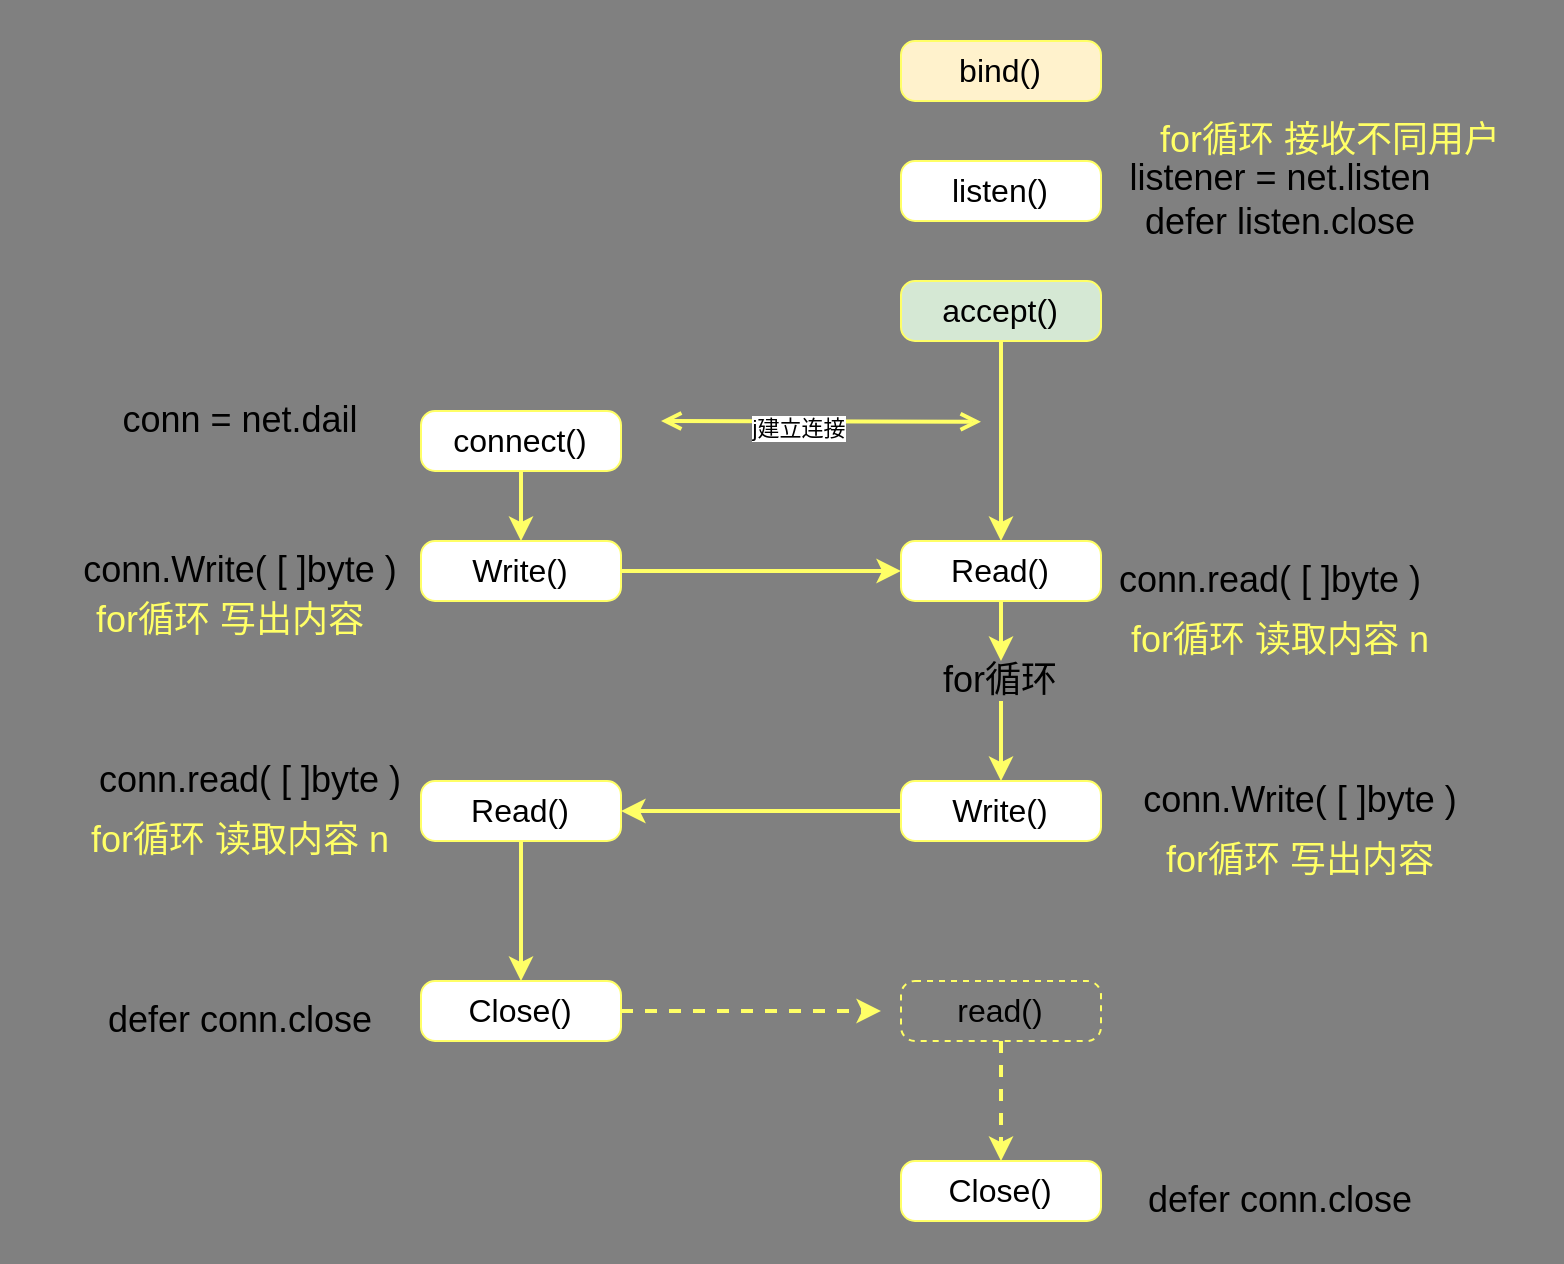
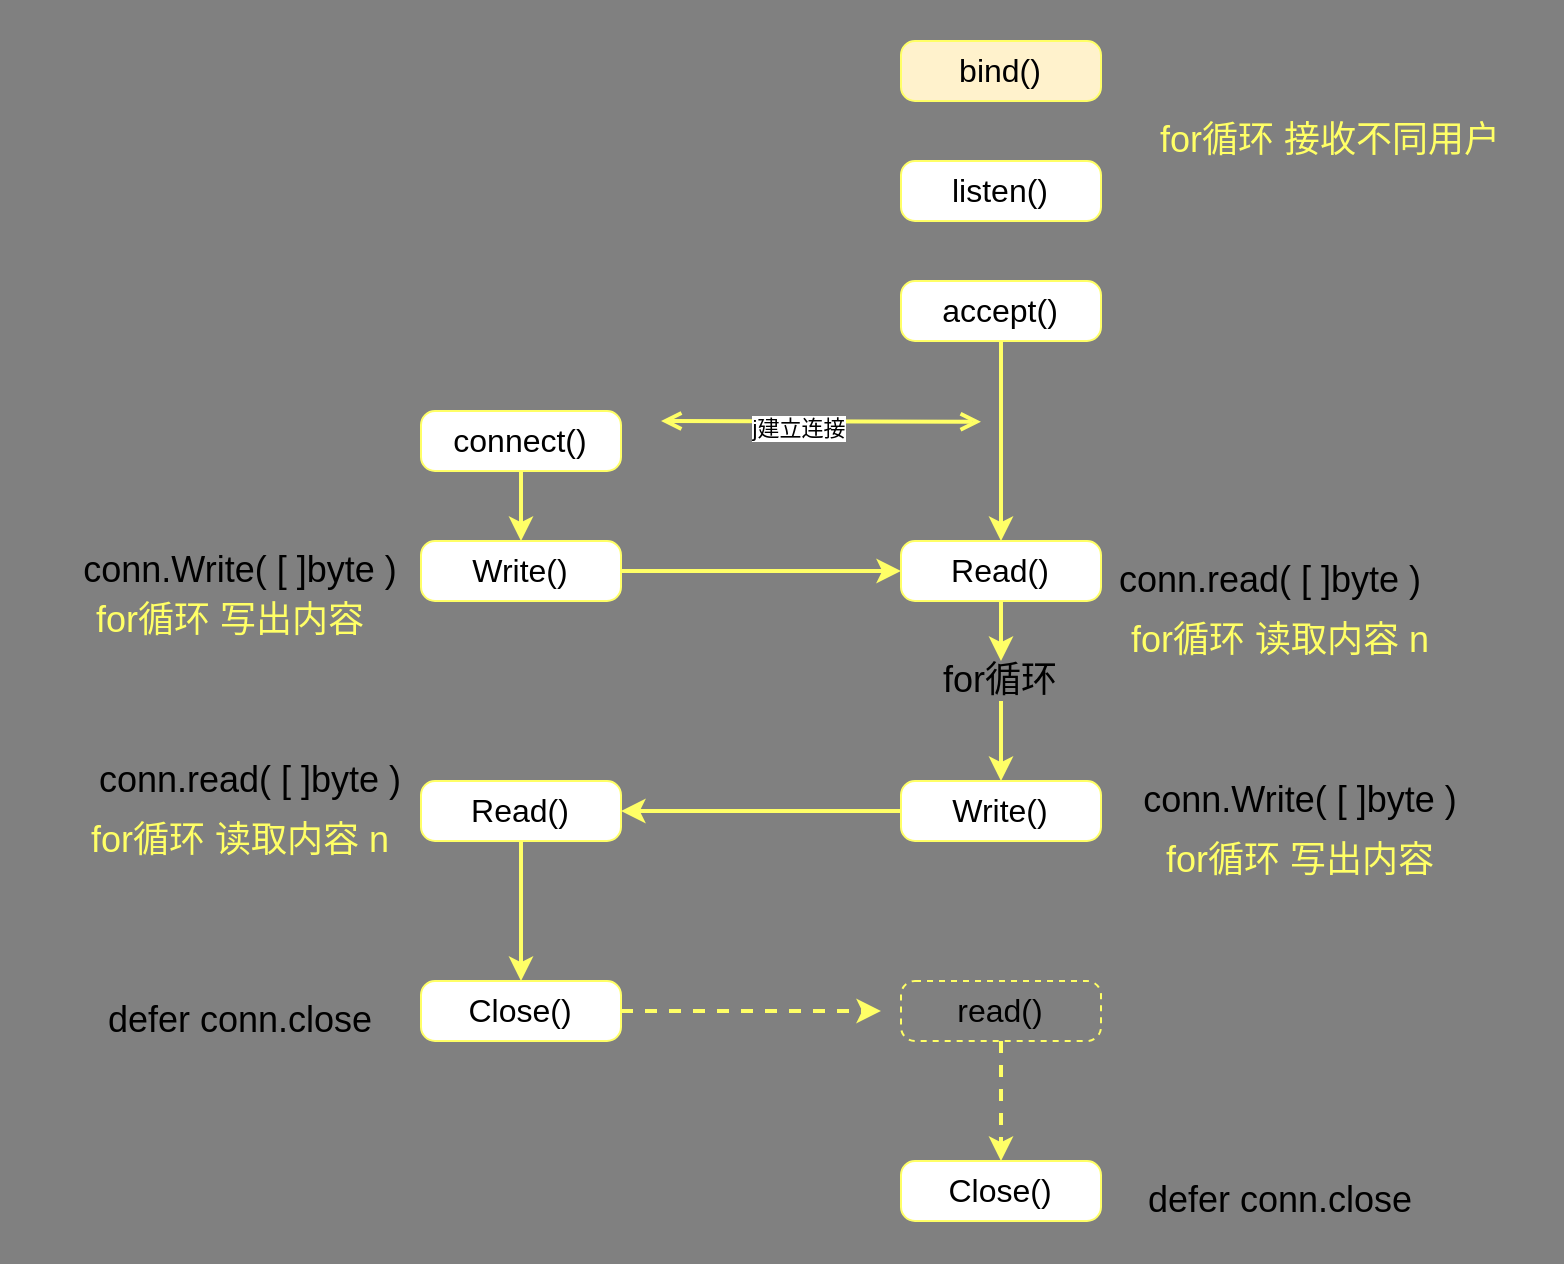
node "listener = net.listen defer listen.close": removed
node "accept()": fillcolor #d5e8d4 -> #ffffff
node "conn = net.dail": removed
